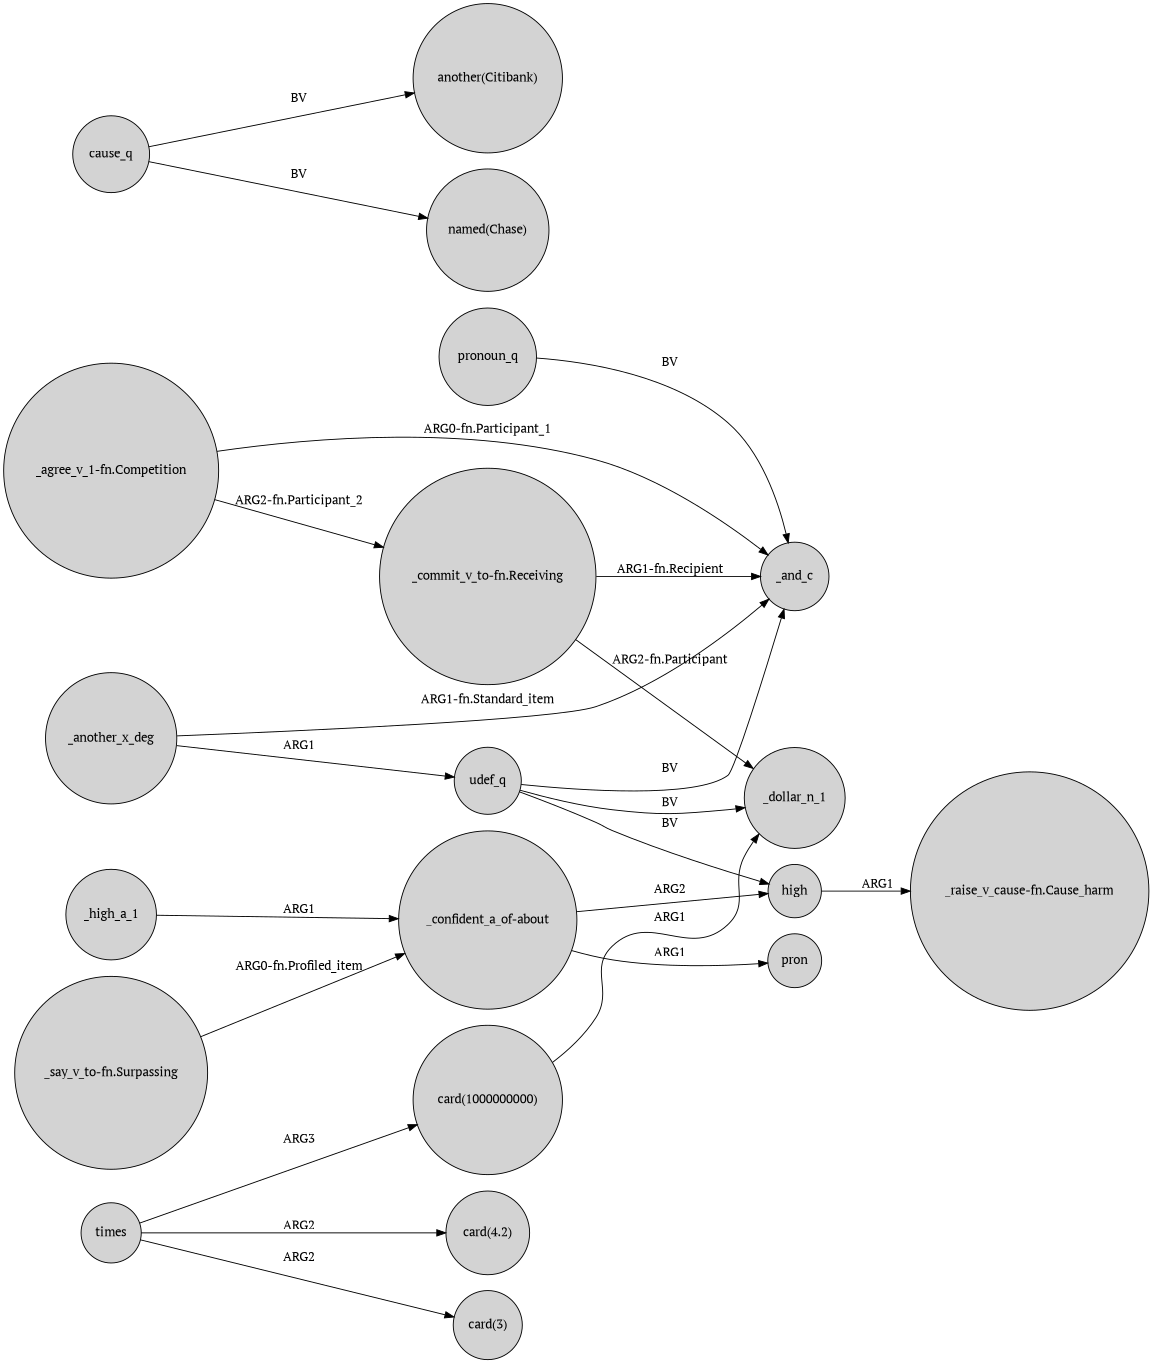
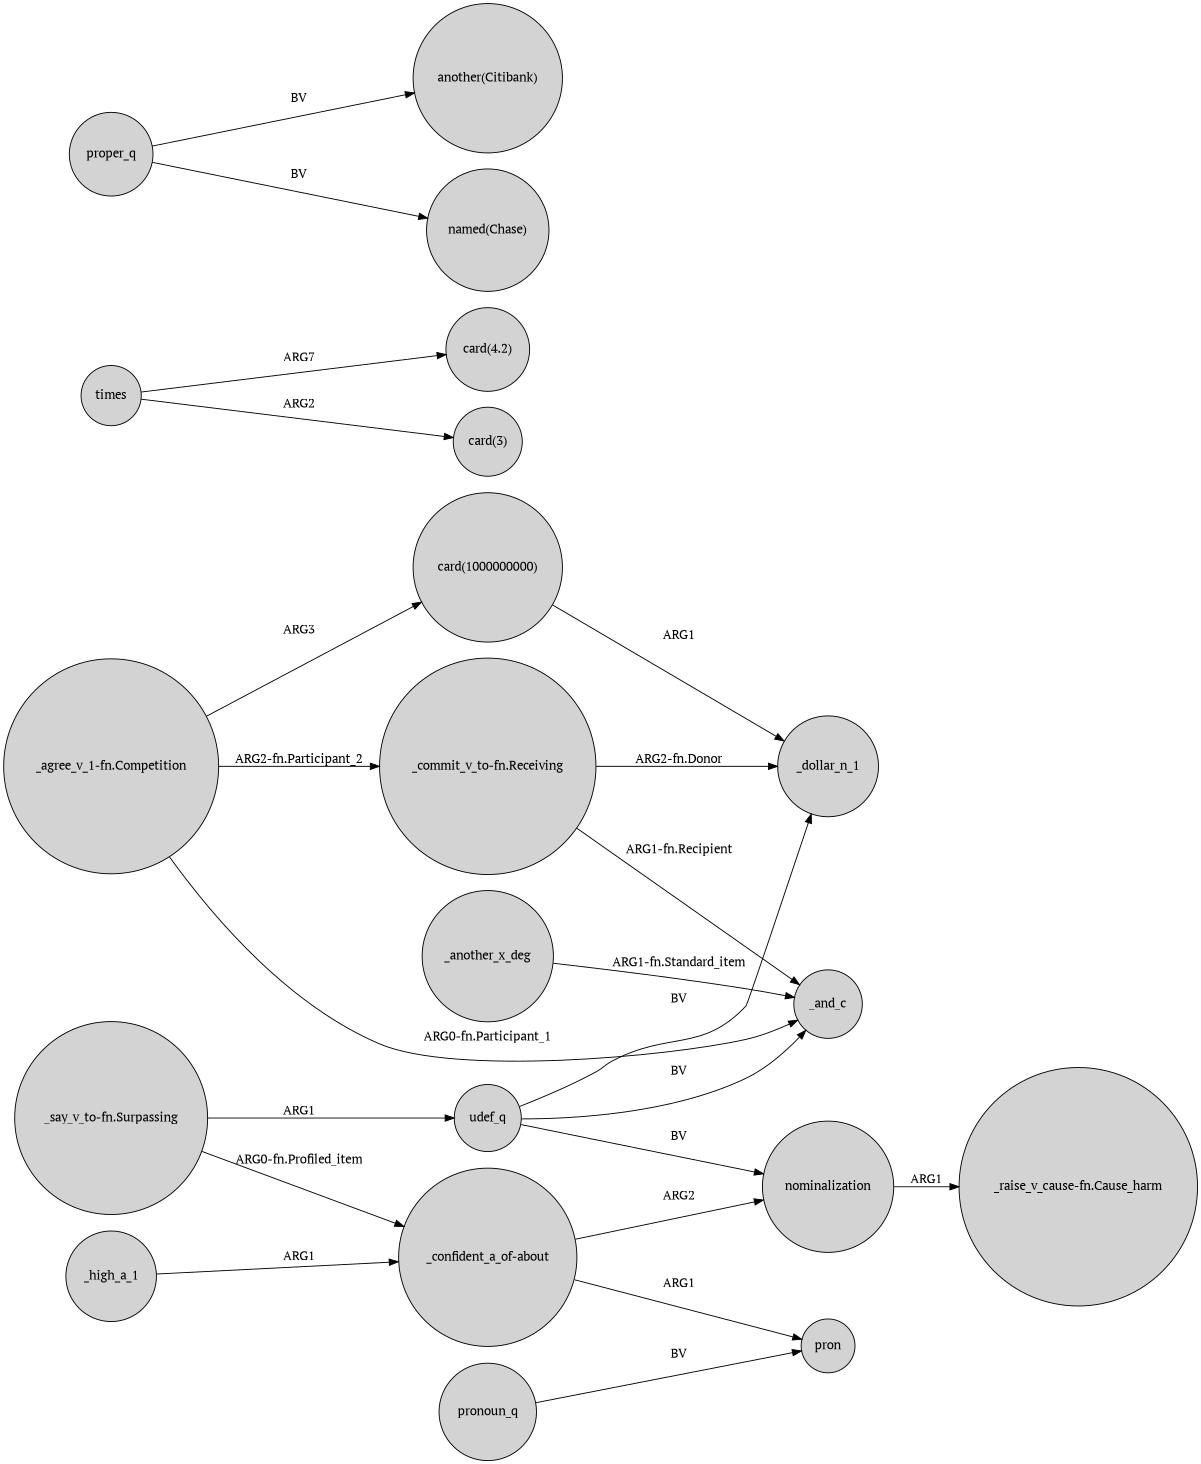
node "cause_q": label "cause_q" -> "proper_q"
edge "pronoun_q" -> "_and_c": now "pronoun_q" -> "pron"
edge "_commit_v_to-fn.Receiving" -> "_dollar_n_1": label "ARG2-fn.Participant" -> "ARG2-fn.Donor"
edge "_another_x_deg" -> "udef_q": now "_say_v_to-fn.Surpassing" -> "udef_q"
node "high": label "high" -> "nominalization"
edge "times" -> "card(1000000000)": now "_agree_v_1-fn.Competition" -> "card(1000000000)"
edge "times" -> "card(4.2)": label "ARG2" -> "ARG7"
